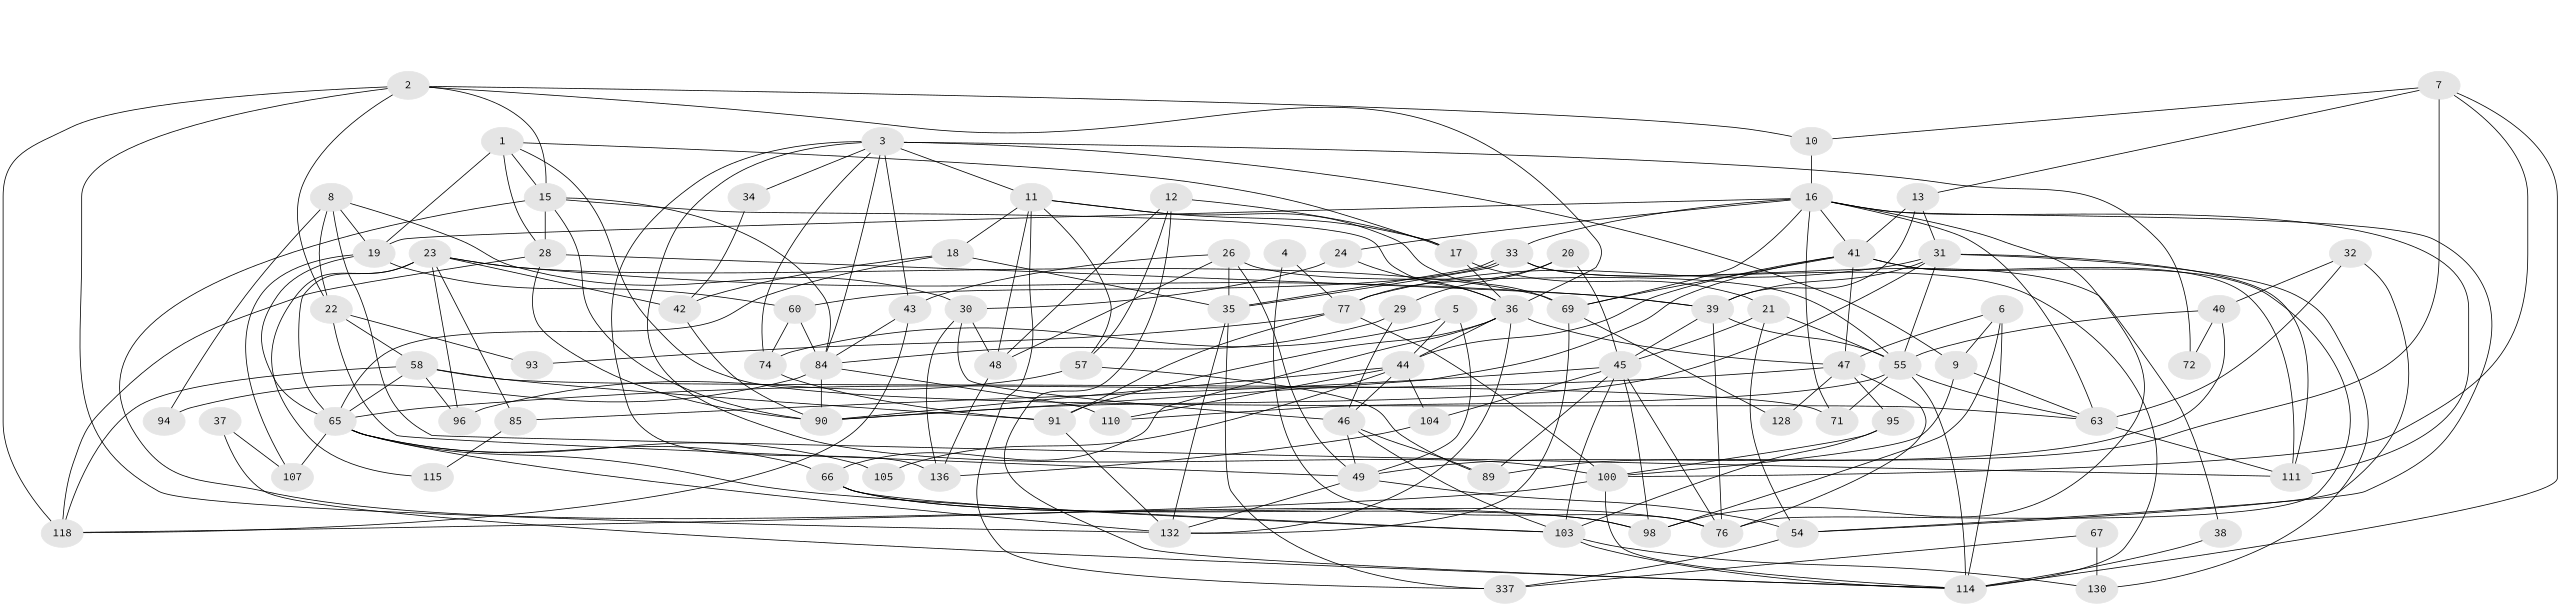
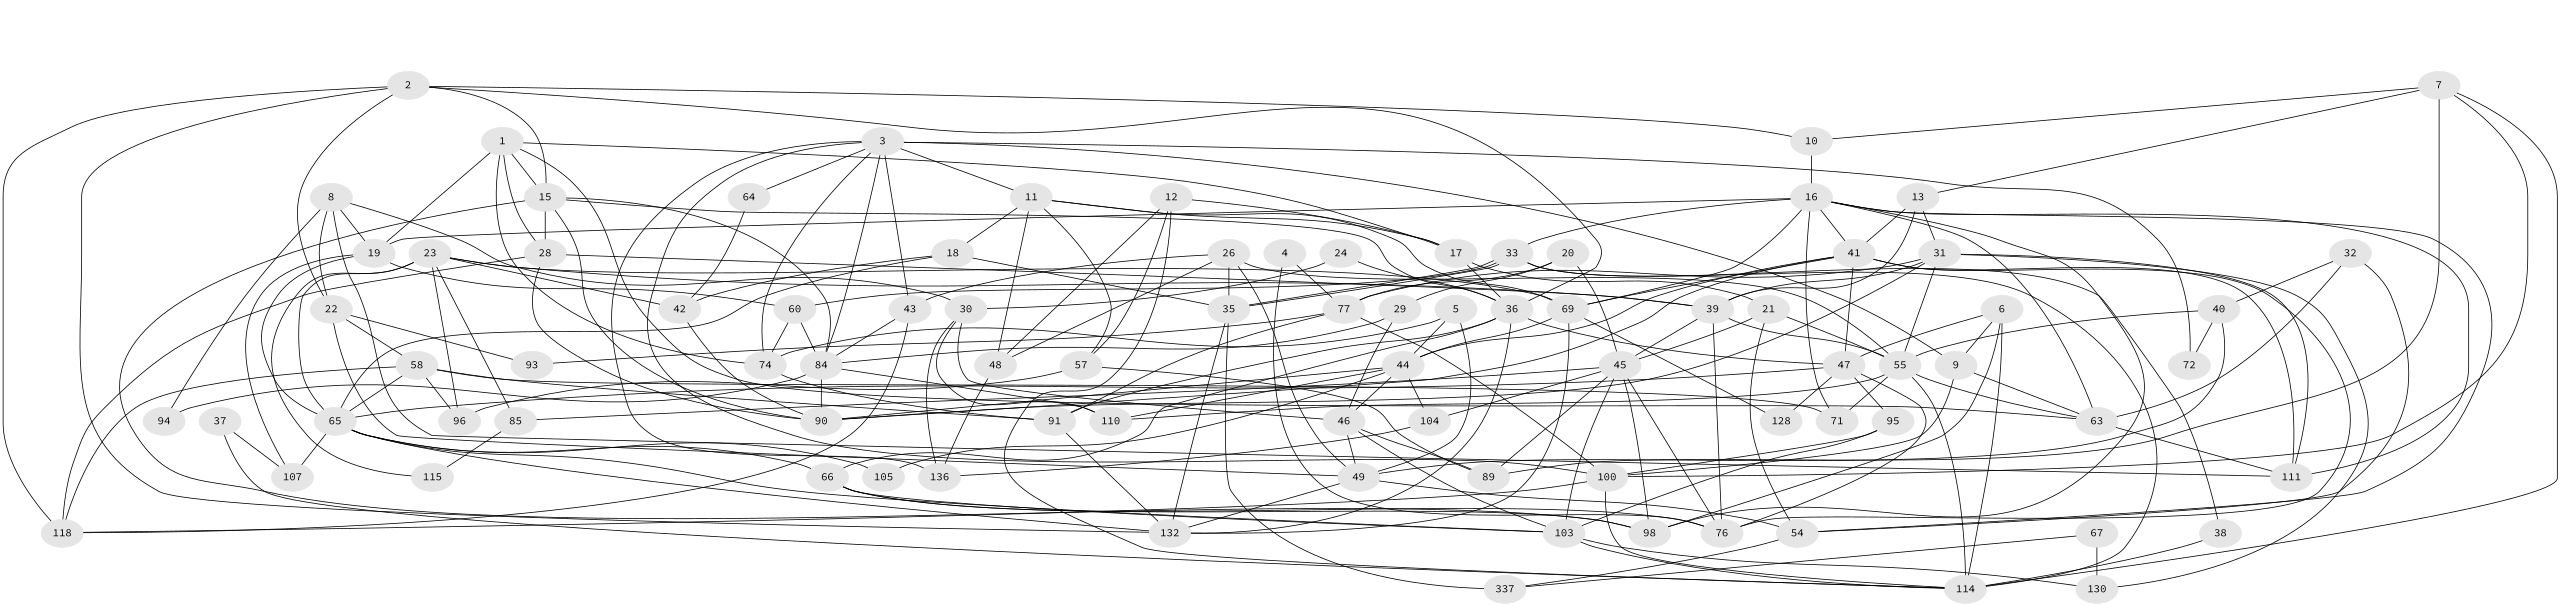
node "34": label "34" -> "64"
edge "16" -- "24": removed
edge "1" -- "74": added
edge "30" -- "48": now "30" -- "110"
edge "36" -- "44": now "69" -- "44"
edge "11" -- "337": removed
